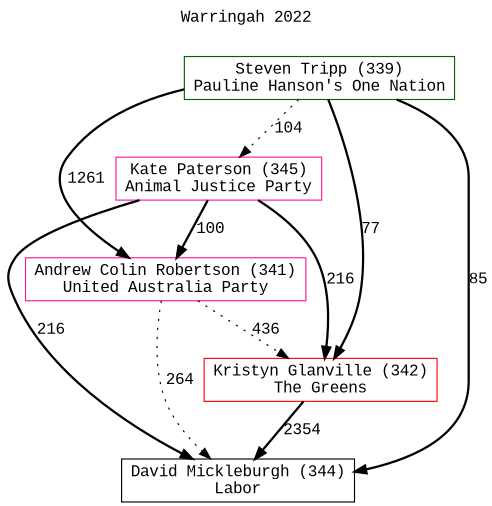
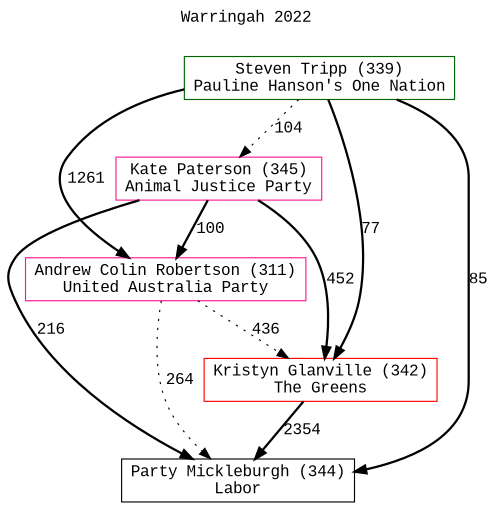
node "Andrew Colin Robertson (341) United Australia Party": label "Andrew Colin Robertson (341) United Australia Party" -> "Andrew Colin Robertson (311) United Australia Party"
edge "Kate Paterson (345) Animal Justice Party" -> "Kristyn Glanville (342) The Greens": label "216" -> "452"
node "David Mickleburgh (344) Labor": label "David Mickleburgh (344) Labor" -> "Party Mickleburgh (344) Labor"
